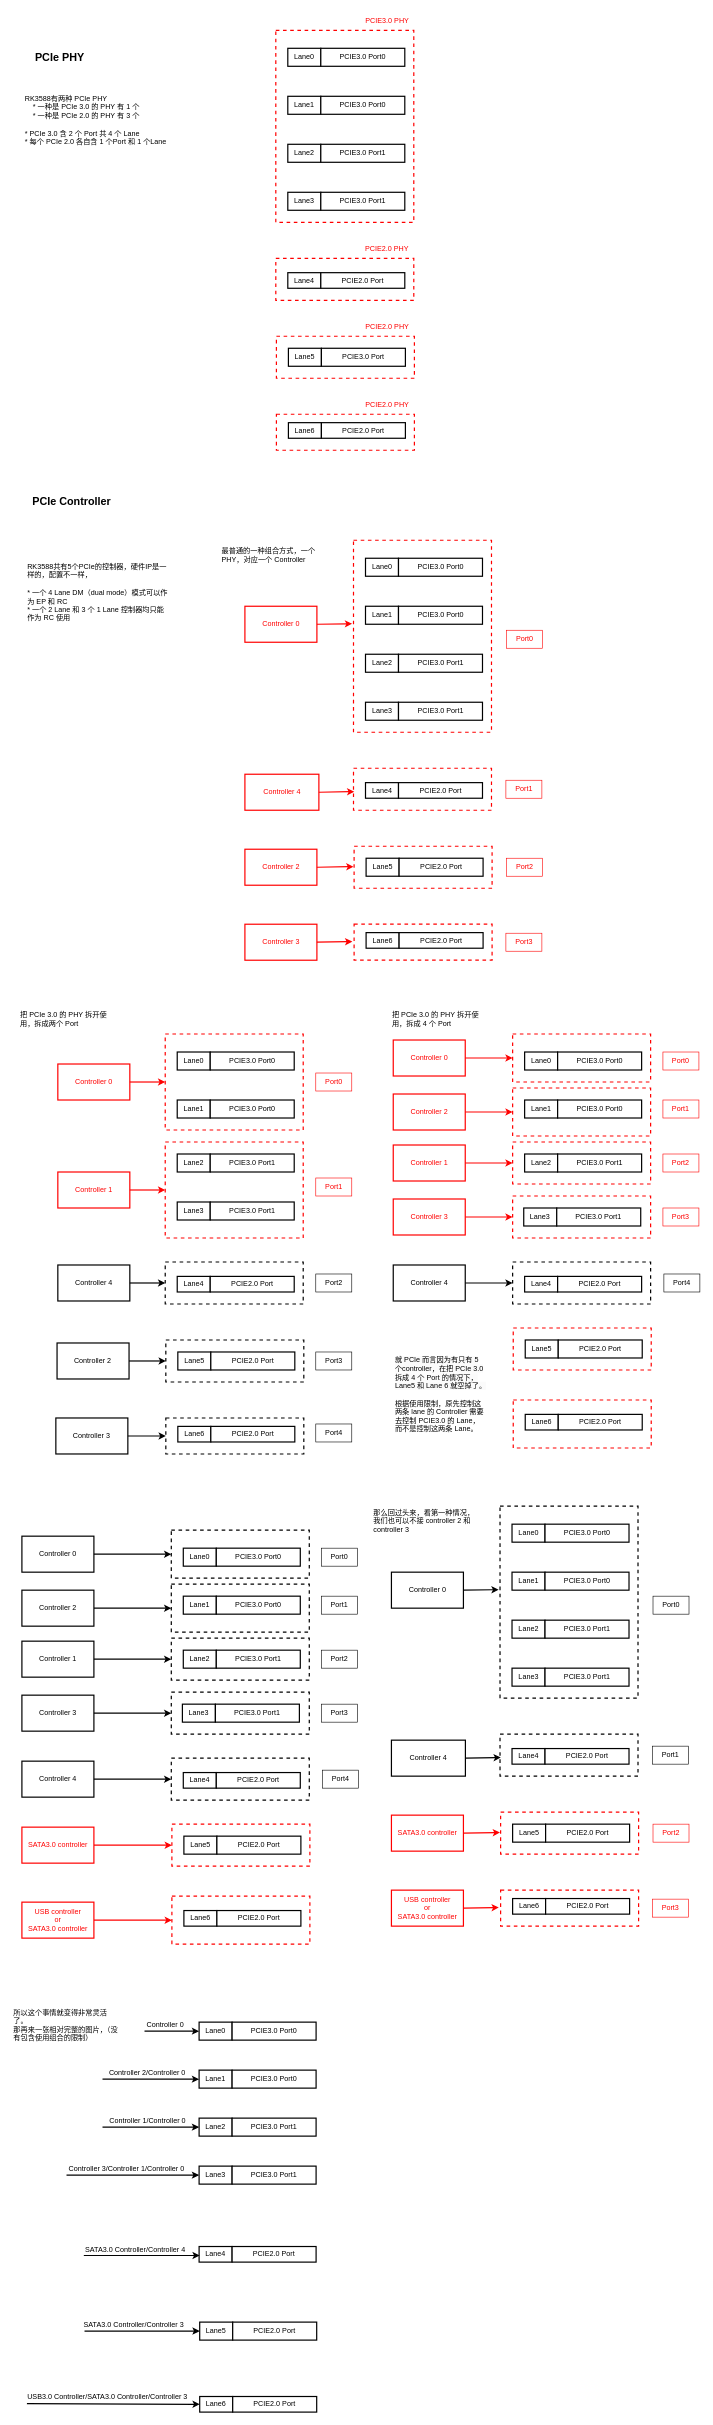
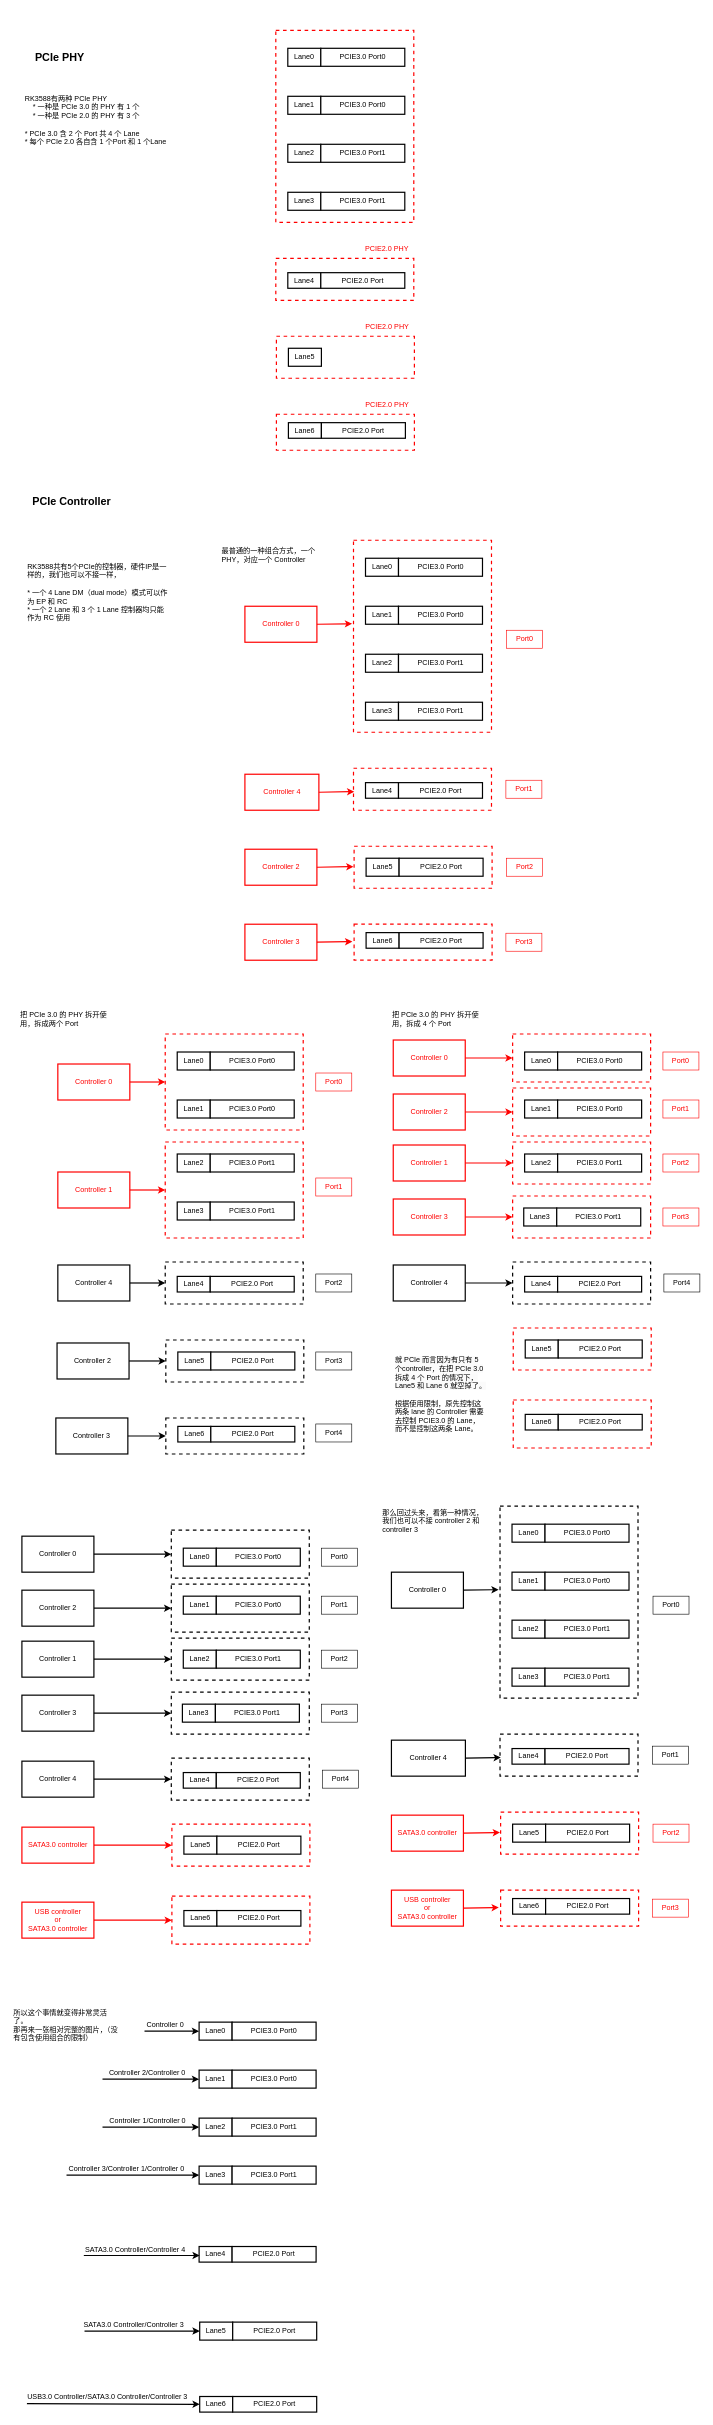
node "PCIE3.0 PHY": removed
node "PCIE3.0 Port": removed
node "RK3588共有5个PCIe的控制器，硬件IP是⼀样的，配置不⼀样， * ⼀个 4 Lane DM（dual mode）模式可以作为 EP 和 RC * ⼀个 2 Lane 和 3 个 1 Lane 控制器均只能作为 RC 使⽤": label "RK3588共有5个PCIe的控制器，硬件IP是⼀样的，配置不⼀样， * ⼀个 4 Lane DM（dual mode）模式可以作为 EP 和 RC * ⼀个 2 Lane 和 3 个 1 Lane 控制器均只能作为 RC 使⽤" -> "RK3588共有5个PCIe的控制器，硬件IP是⼀样的，我们也可以不接⼀样， * ⼀个 4 Lane DM（dual mode）模式可以作为 EP 和 RC * ⼀个 2 Lane 和 3 个 1 Lane 控制器均只能作为 RC 使⽤"
node "那么回过头来，看第一种情况，我们也可以不接 controller 2 和 controller 3": moved (425, 1521) -> (434, 1521)
